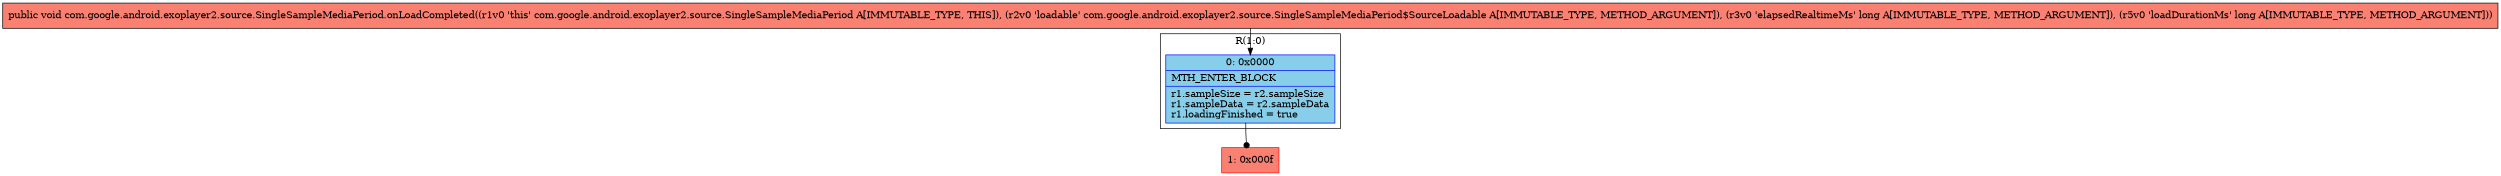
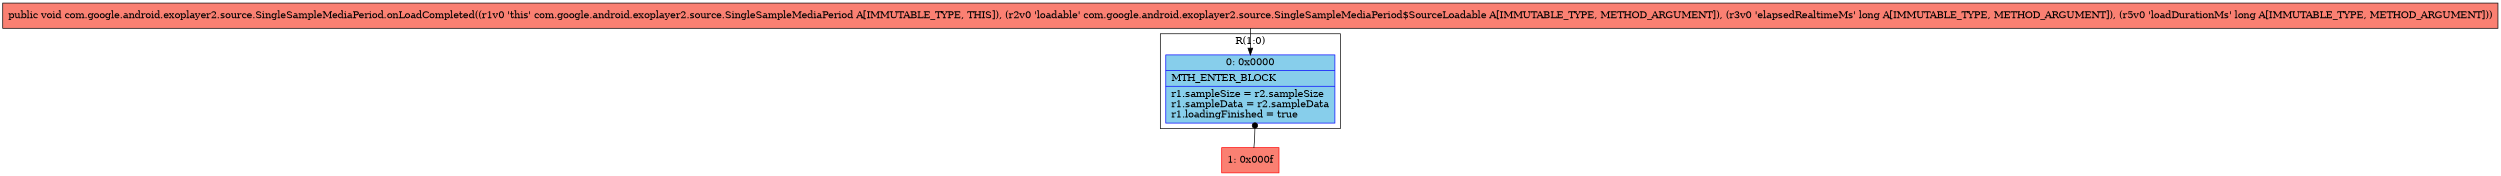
edge "0: 0x0000" -> "1: 0x000f": reversed
